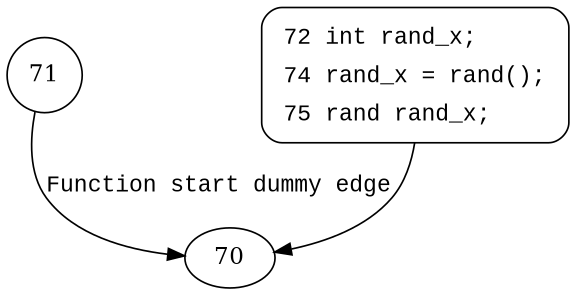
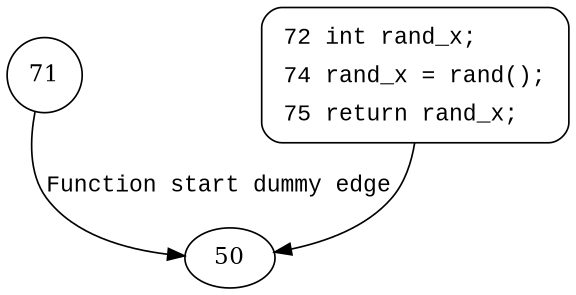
node "72": text "rand rand_x;" -> "return rand_x;"
node "70": label "70" -> "50"
